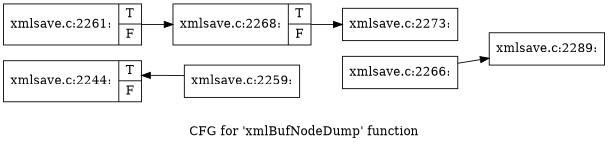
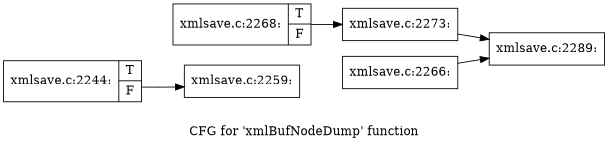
node "xmlsave.c:2261:": removed
edge "xmlsave.c:2273:" -> "xmlsave.c:2289:": added
edge "xmlsave.c:2259:" -> "xmlsave.c:2244:": reversed
